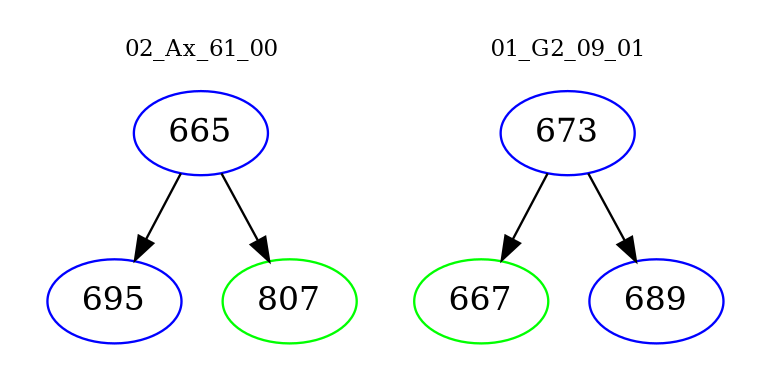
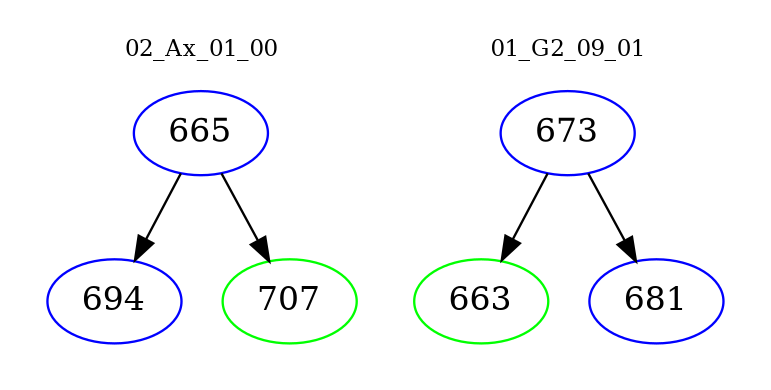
cluster "02_Ax_61_00": label "02_Ax_61_00" -> "02_Ax_01_00"
node "695": label "695" -> "694"
node "807": label "807" -> "707"
node "667": label "667" -> "663"
node "689": label "689" -> "681"
